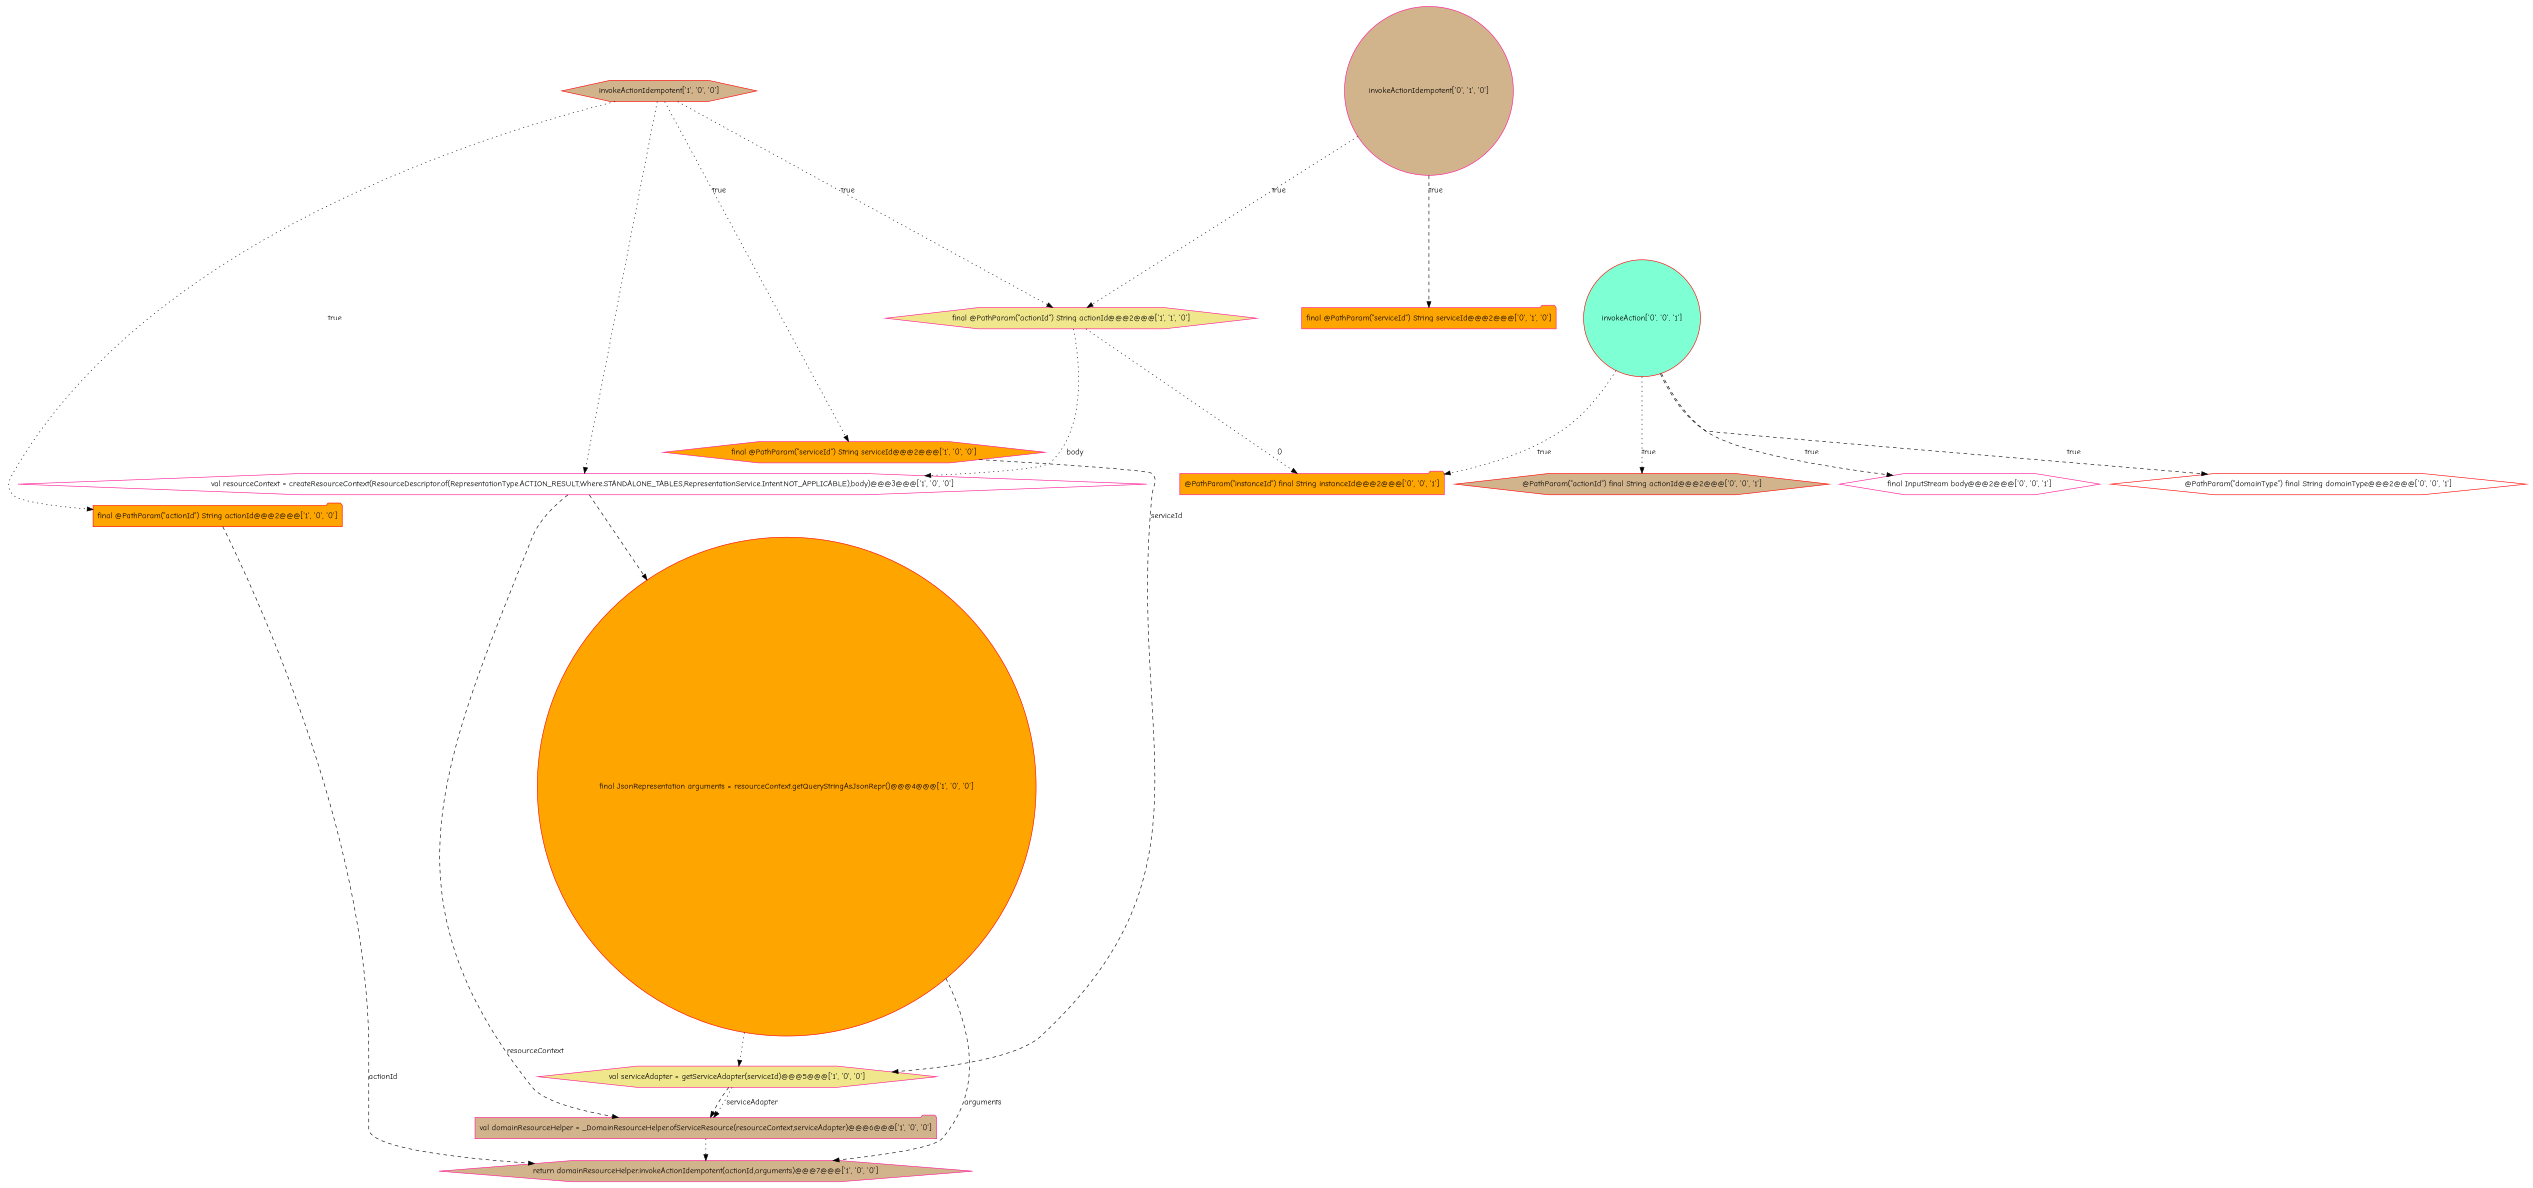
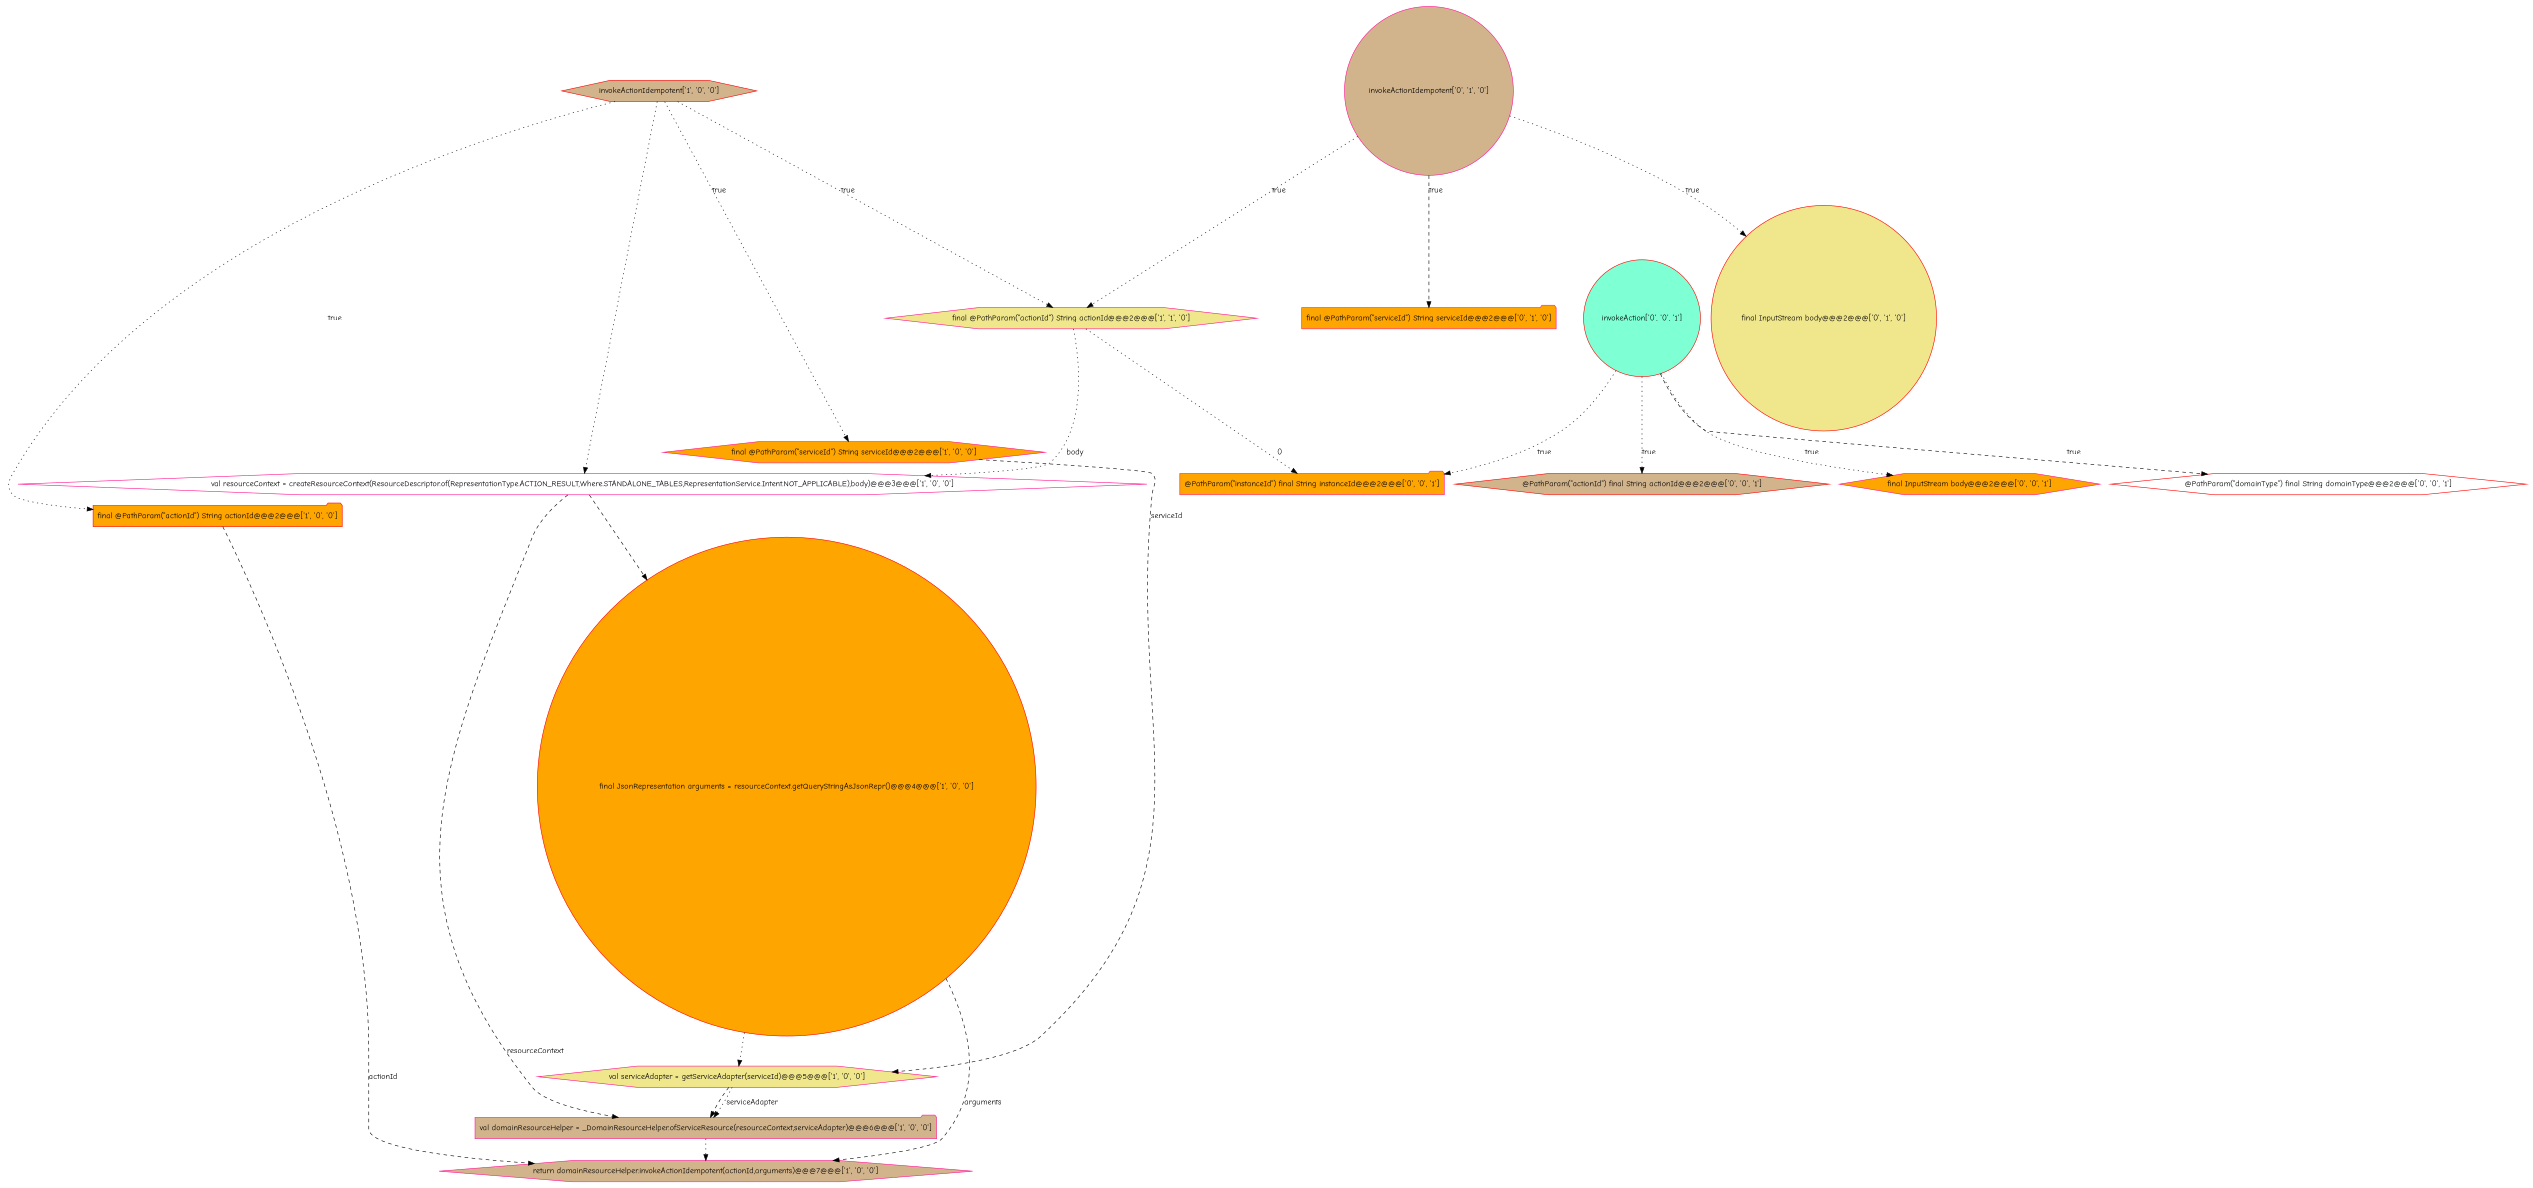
node "final InputStream body@@@2@@@['0', '1', '0']": added
edge "invokeAction['0', '0', '1']" -> "final InputStream body@@@2@@@['0', '0', '1']": style dashed -> dotted
node "final InputStream body@@@2@@@['0', '0', '1']": fillcolor white -> orange
